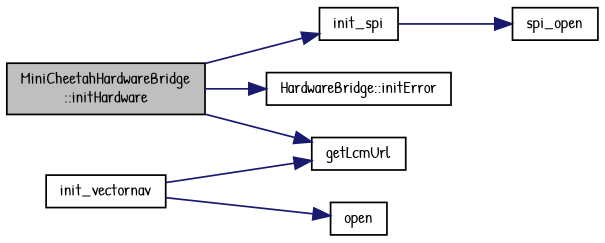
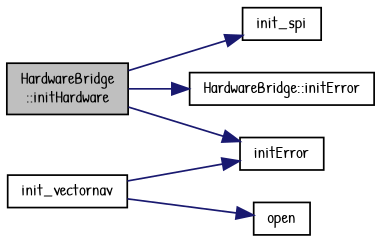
node "spi_open": removed
node "MiniCheetahHardwareBridge ::initHardware": label "MiniCheetahHardwareBridge ::initHardware" -> "HardwareBridge ::initHardware"
node "getLcmUrl": label "getLcmUrl" -> "initError"
